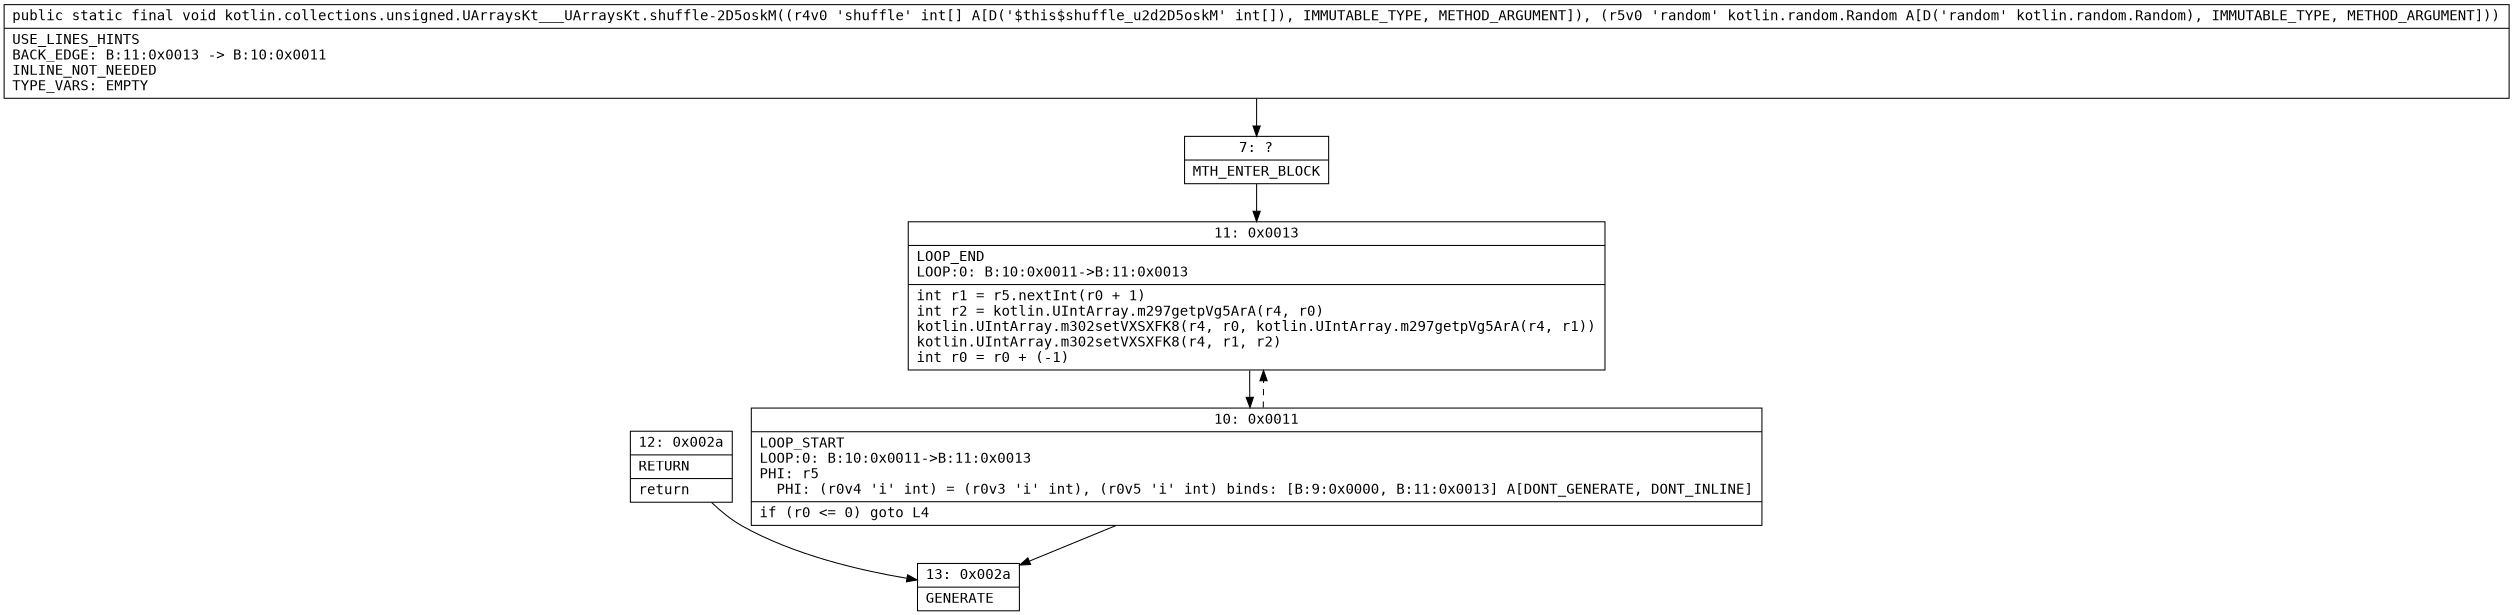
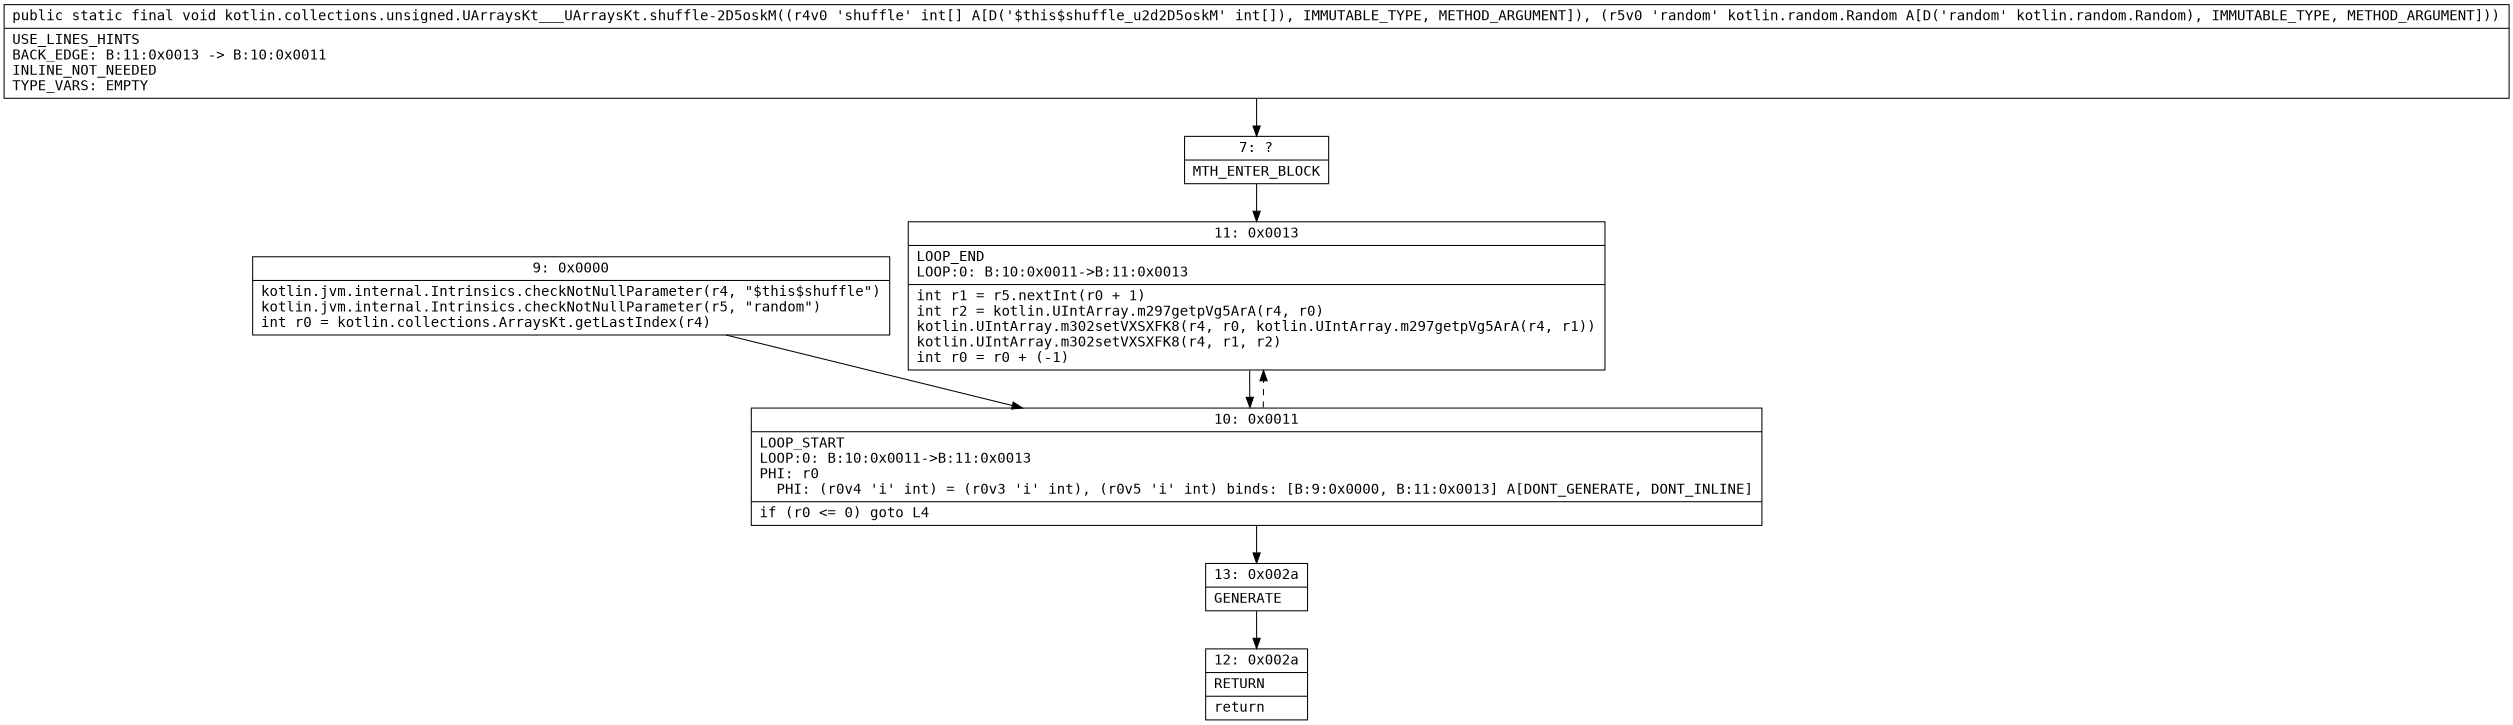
node "9: 0x0000": added
node "10: 0x0011": text "PHI: r5" -> "PHI: r0"
edge "12: 0x002a" -> "13: 0x002a": reversed
